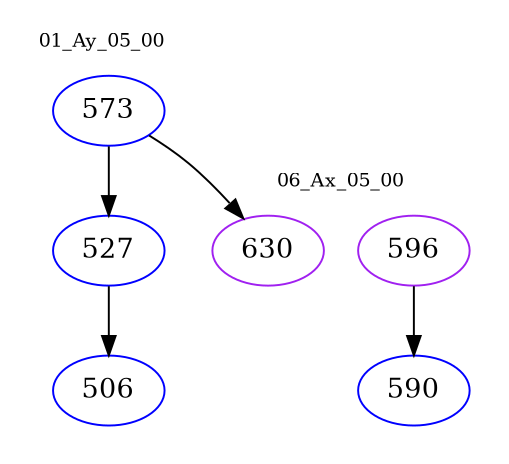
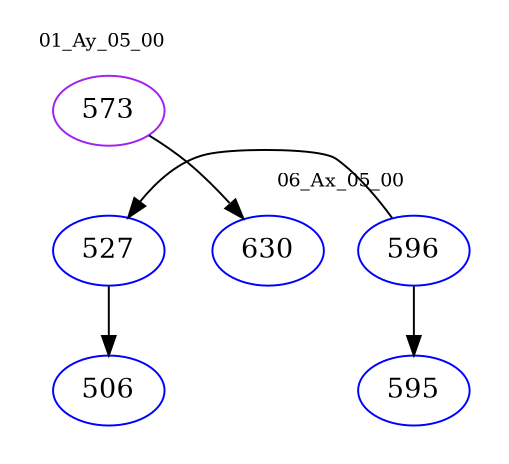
node "573": color blue -> purple
edge "573" -> "527": now "596" -> "527"
node "630": color purple -> blue
node "596": color purple -> blue
node "590": label "590" -> "595"
